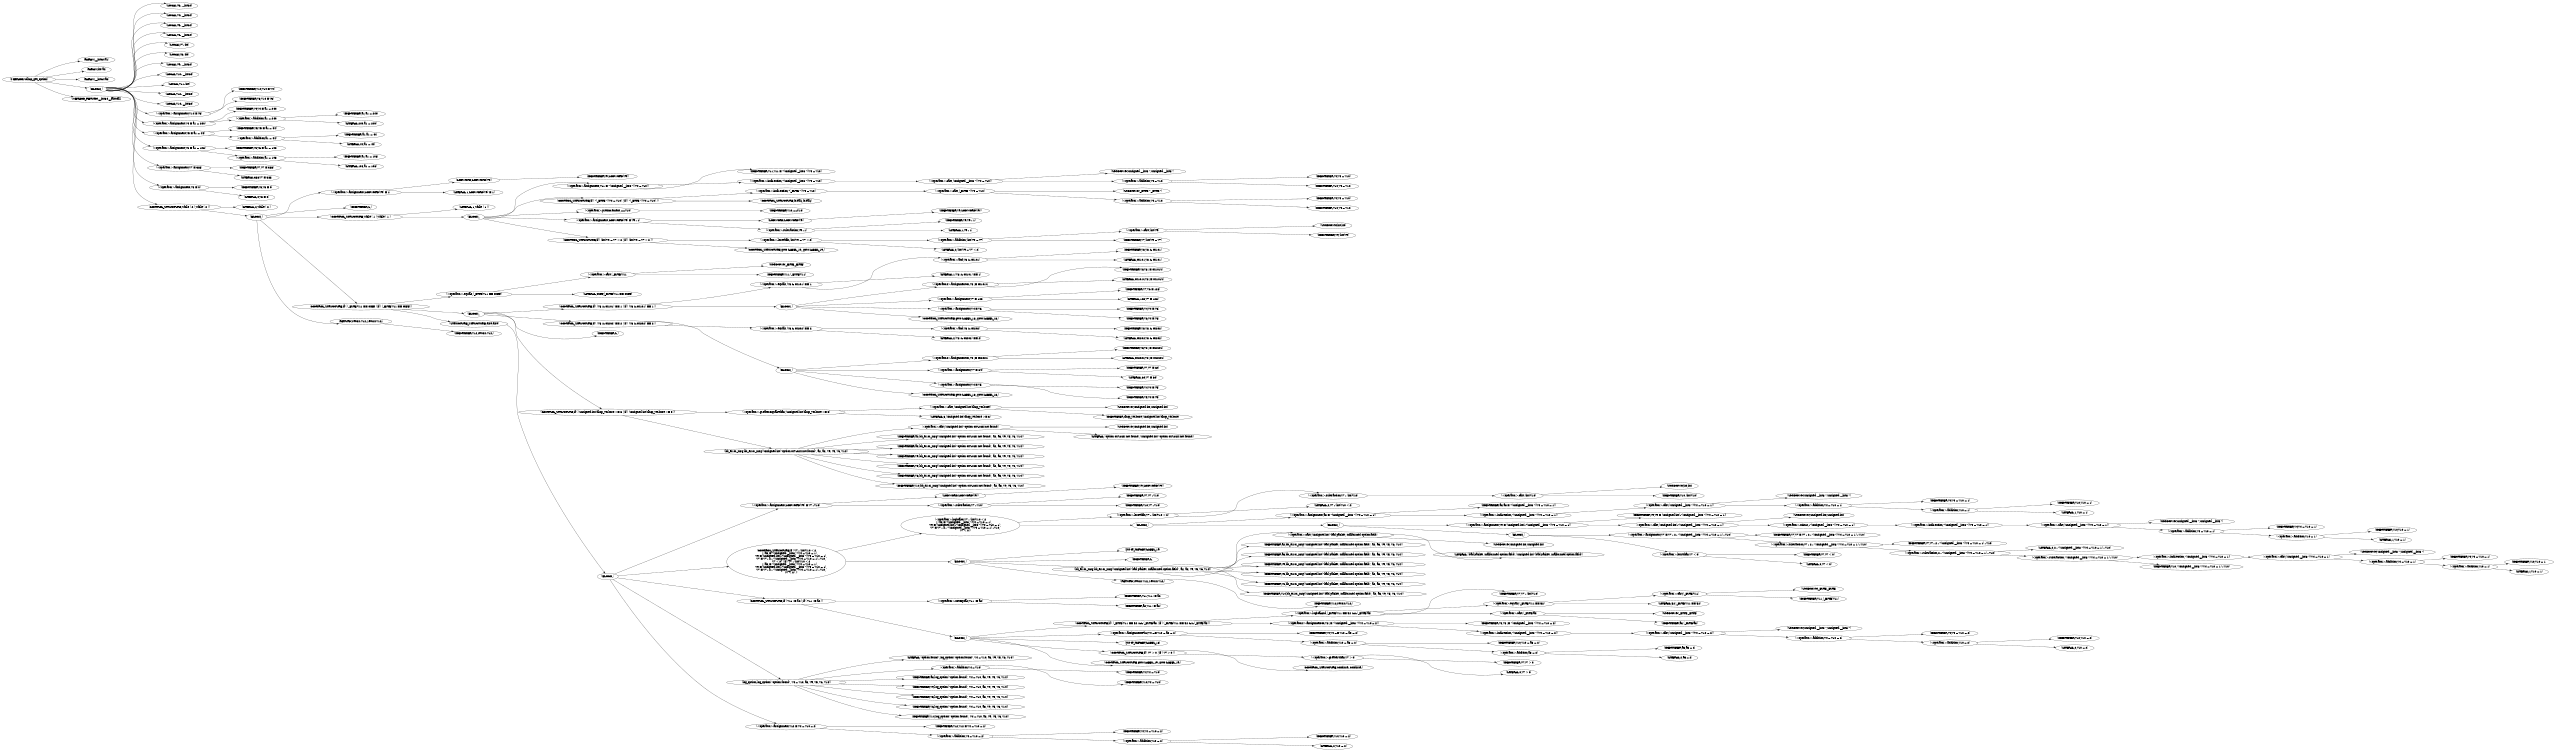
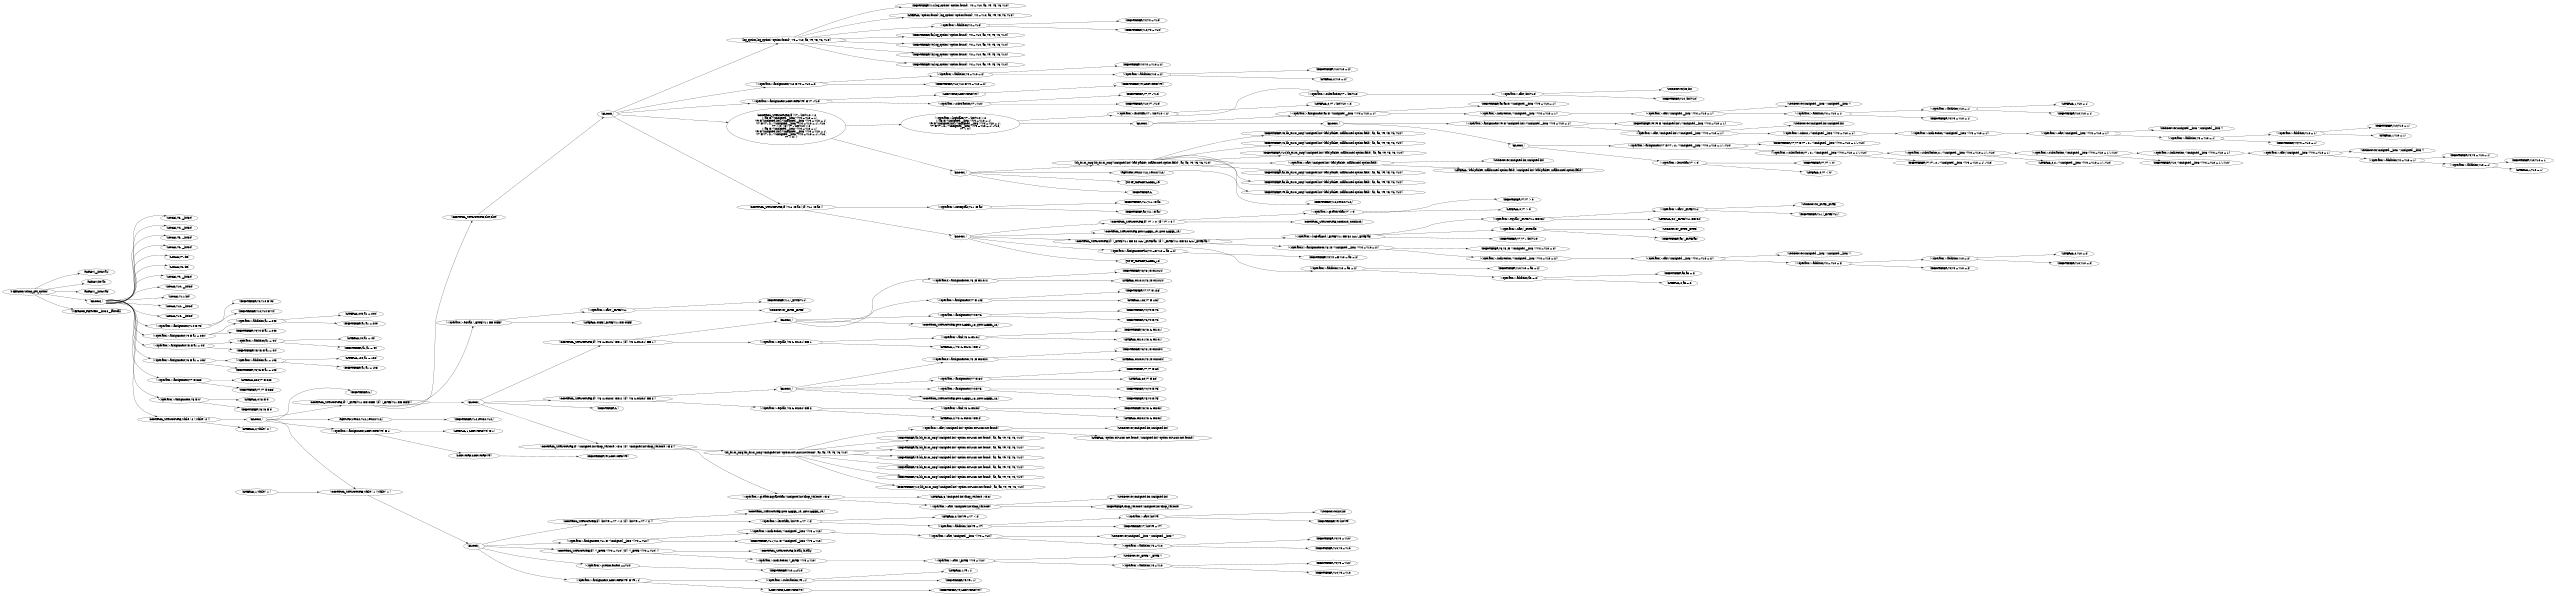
edge "(CONTROL_STRUCTURE,while ( 1 ),while ( 1 ))" -> "(LITERAL,1,while ( 1 ))": reversed
node "(IDENTIFIER,v7,v6 = 128)": label "(IDENTIFIER,v7,v6 = 128)" -> "(IDENTIFIER,v7,v7 = 128)"
node "(STRUCTURE_STRUCTURE,else,else)": label "(STRUCTURE_STRUCTURE,else,else)" -> "(CONTROL_STRUCTURE,else,else)"
